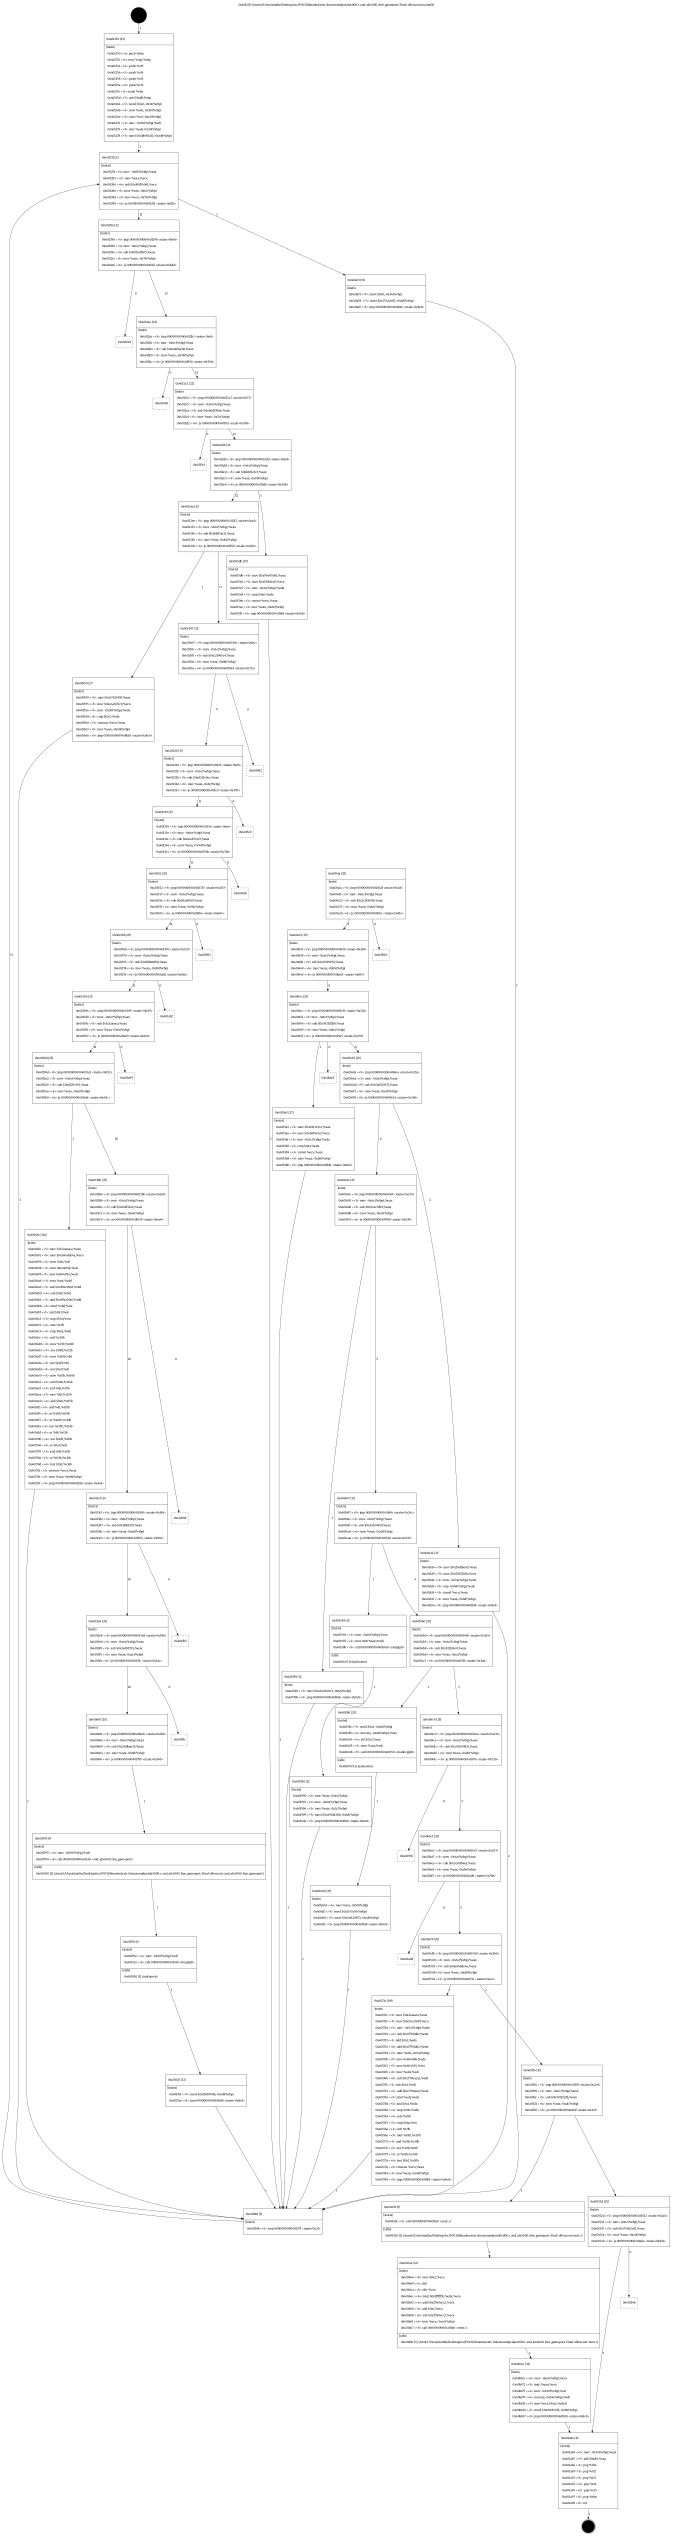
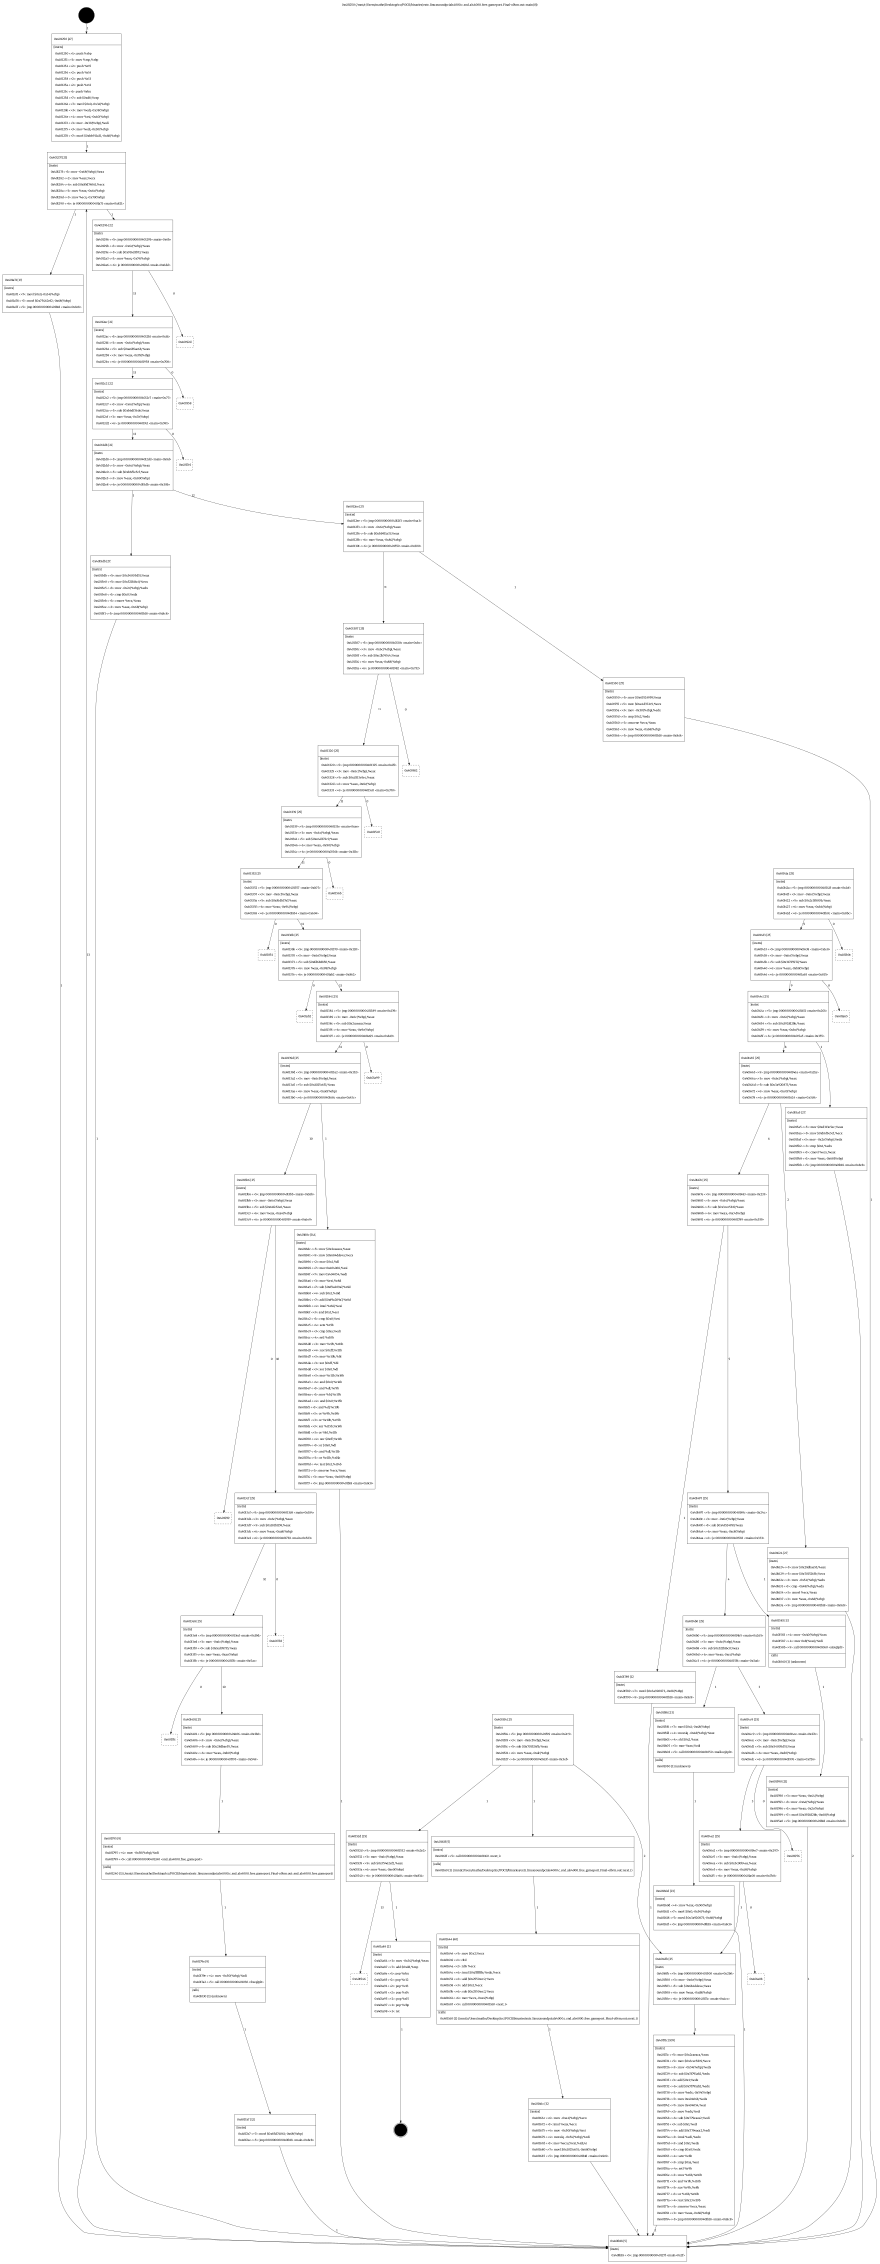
edge "0x40127f [23]" -> "0x401296 [22]": label " 13" -> " 1"
edge "0x40144c [25]" -> "0x401a65": now "0x401433 [25]" -> "0x401a65"
edge "0x4014fb [25]" -> "0x401514 [25]": reversed
edge "0x40152d [25]" -> "0x401546": label " 0" -> " 13"
edge "0x40166c [32]" -> "0x401a84 [21]": now "0x40166c [32]" -> "0x401b18 [5]"
